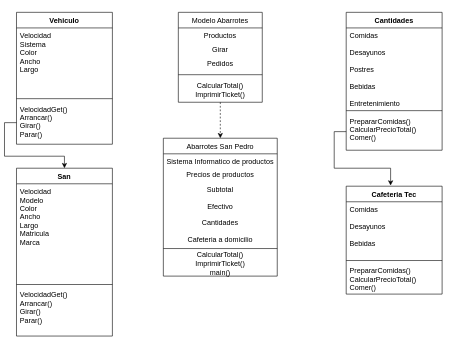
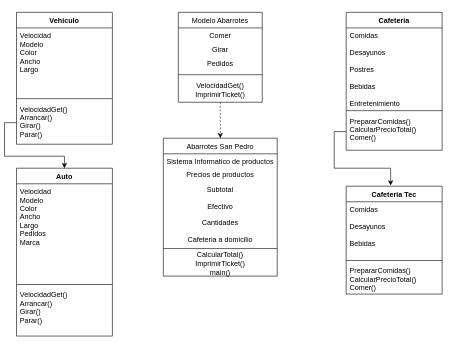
node "Cantidades": label "Cantidades" -> "Cafeteria"
node "Velocidad Sistema Color Ancho Largo": label "Velocidad Sistema Color Ancho Largo" -> "Velocidad Modelo Color Ancho Largo"
node "Productos": label "Productos" -> "Comer"
node "CalcularTotal() ImprimirTicket()": label "CalcularTotal() ImprimirTicket()" -> "VelocidadGet() ImprimirTicket()"
node "San": label "San" -> "Auto"
node "Velocidad Modelo Color Ancho Largo Matricula Marca": label "Velocidad Modelo Color Ancho Largo Matricula Marca" -> "Velocidad Modelo Color Ancho Largo Pedidos Marca"
